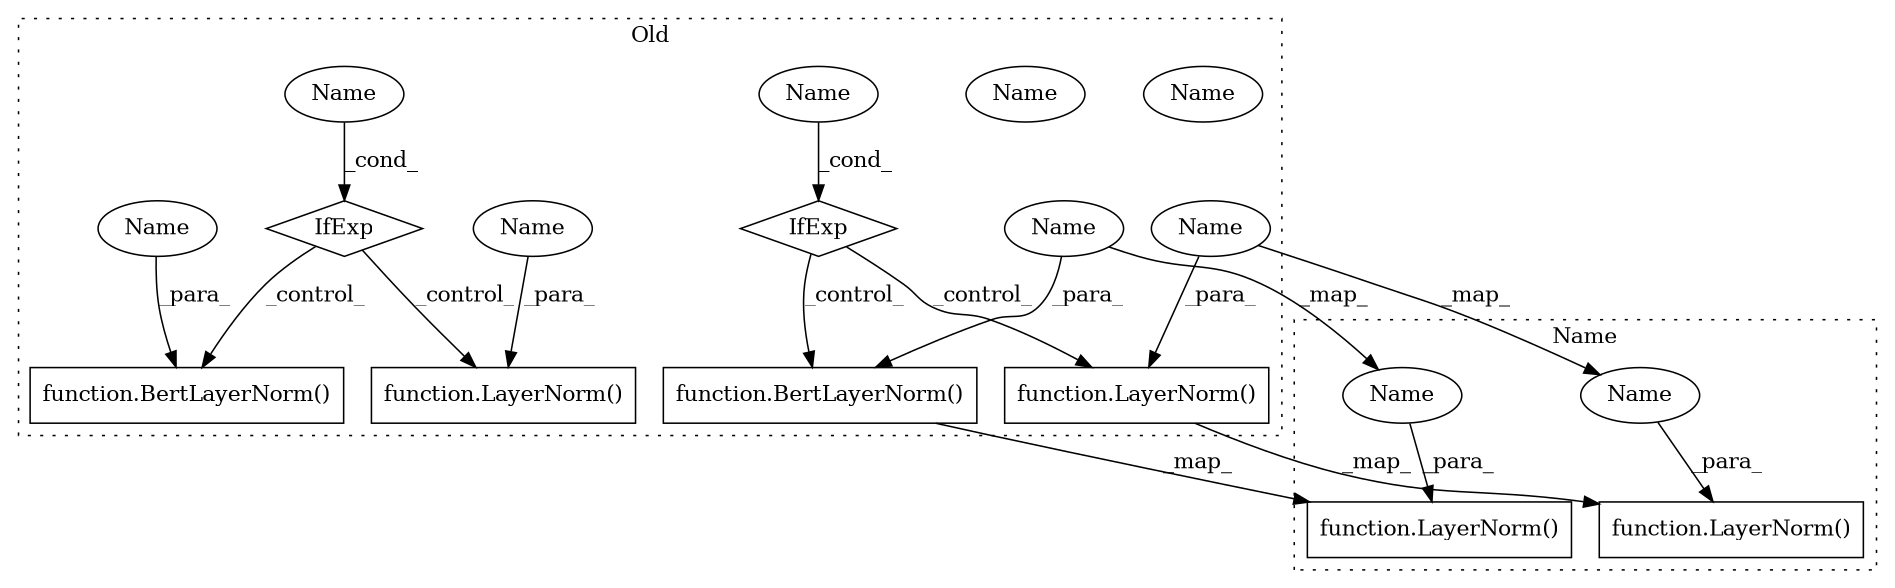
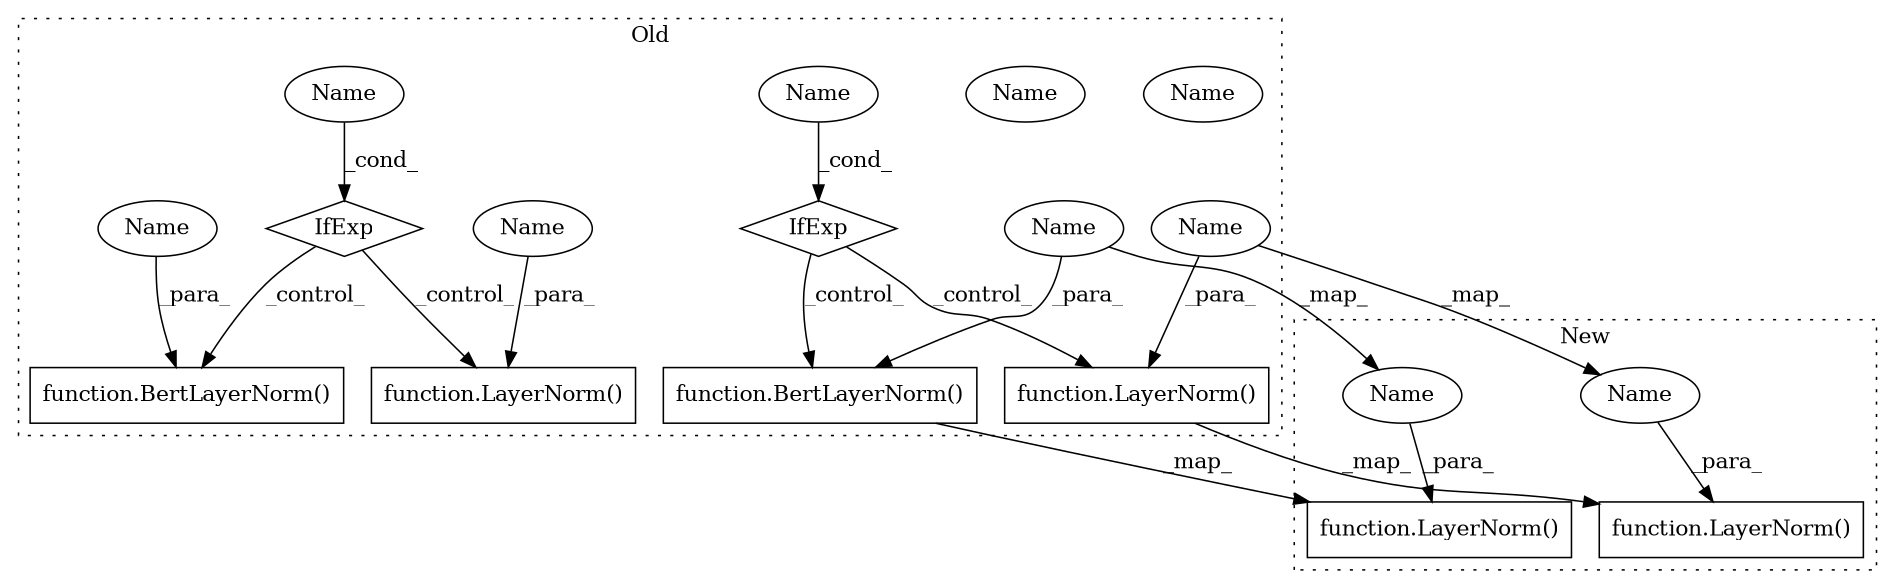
cluster "Name": label "Name" -> "New"
